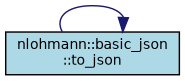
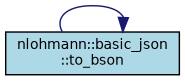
node "nlohmann::basic_json ::to_json": label "nlohmann::basic_json ::to_json" -> "nlohmann::basic_json ::to_bson"
